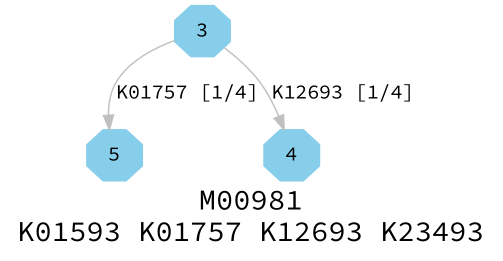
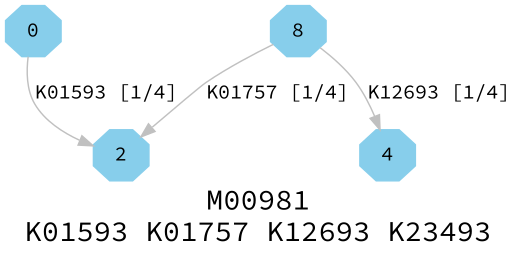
node "0": added
node "3": label "3" -> "8"
node "5": label "5" -> "2"
